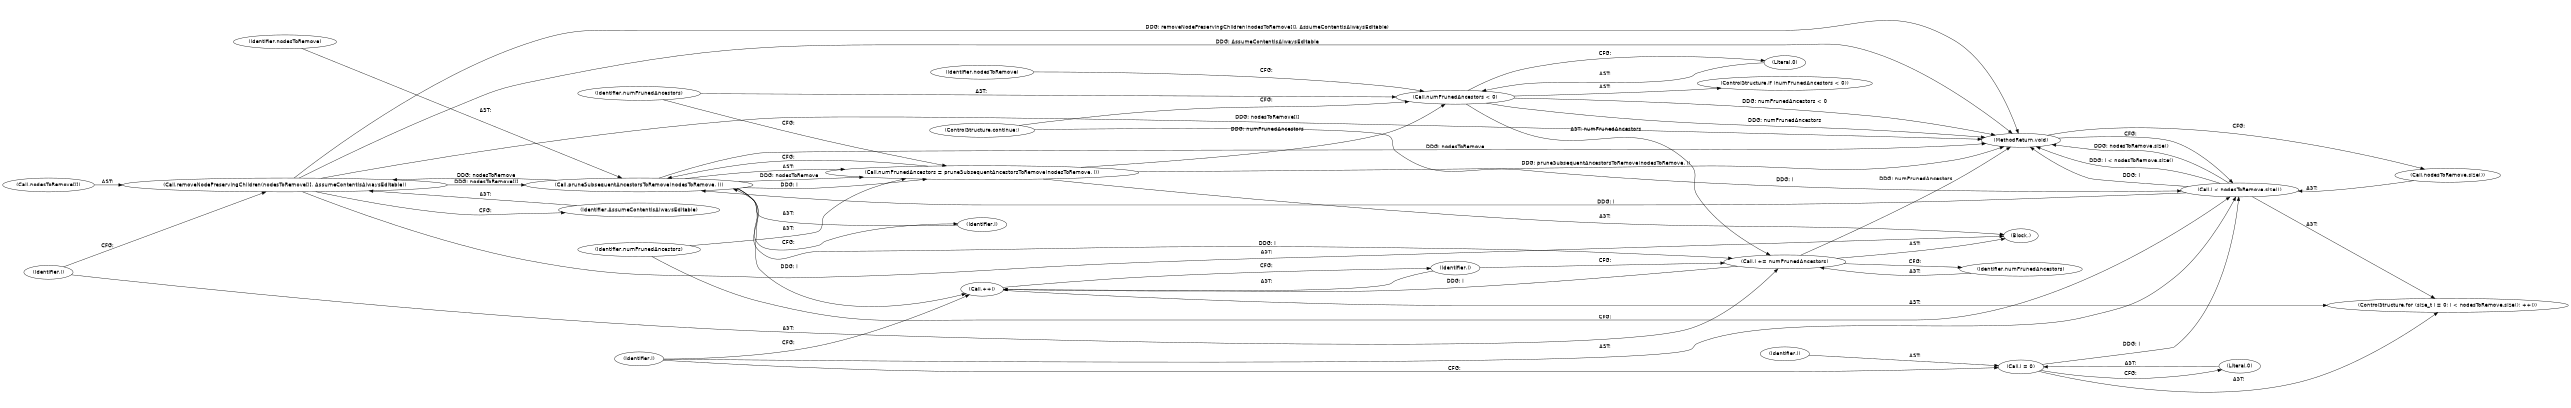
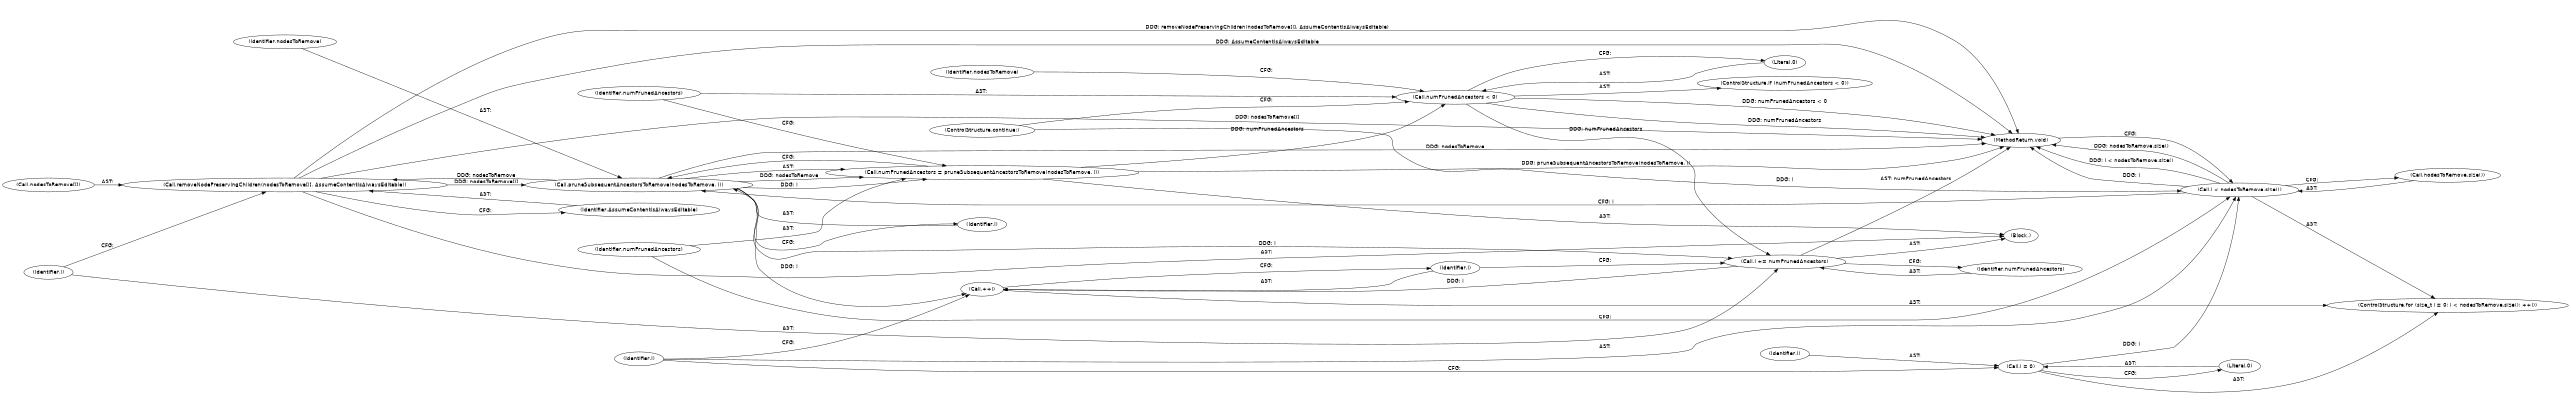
edge "(Call,numPrunedAncestors < 0)" -> "(Call,i += numPrunedAncestors)": label "AST: numPrunedAncestors" -> "DDG: numPrunedAncestors"
edge "(MethodReturn,void)" -> "(Call,nodesToRemove.size())": now "(Call,i < nodesToRemove.size())" -> "(Call,nodesToRemove.size())"
edge "(Call,i += numPrunedAncestors)" -> "(MethodReturn,void)": label "DDG: numPrunedAncestors" -> "AST: numPrunedAncestors"
edge "(Call,i < nodesToRemove.size())" -> "(Call,pruneSubsequentAncestorsToRemove(nodesToRemove, i))": label "DDG: i" -> "CFG: i"
